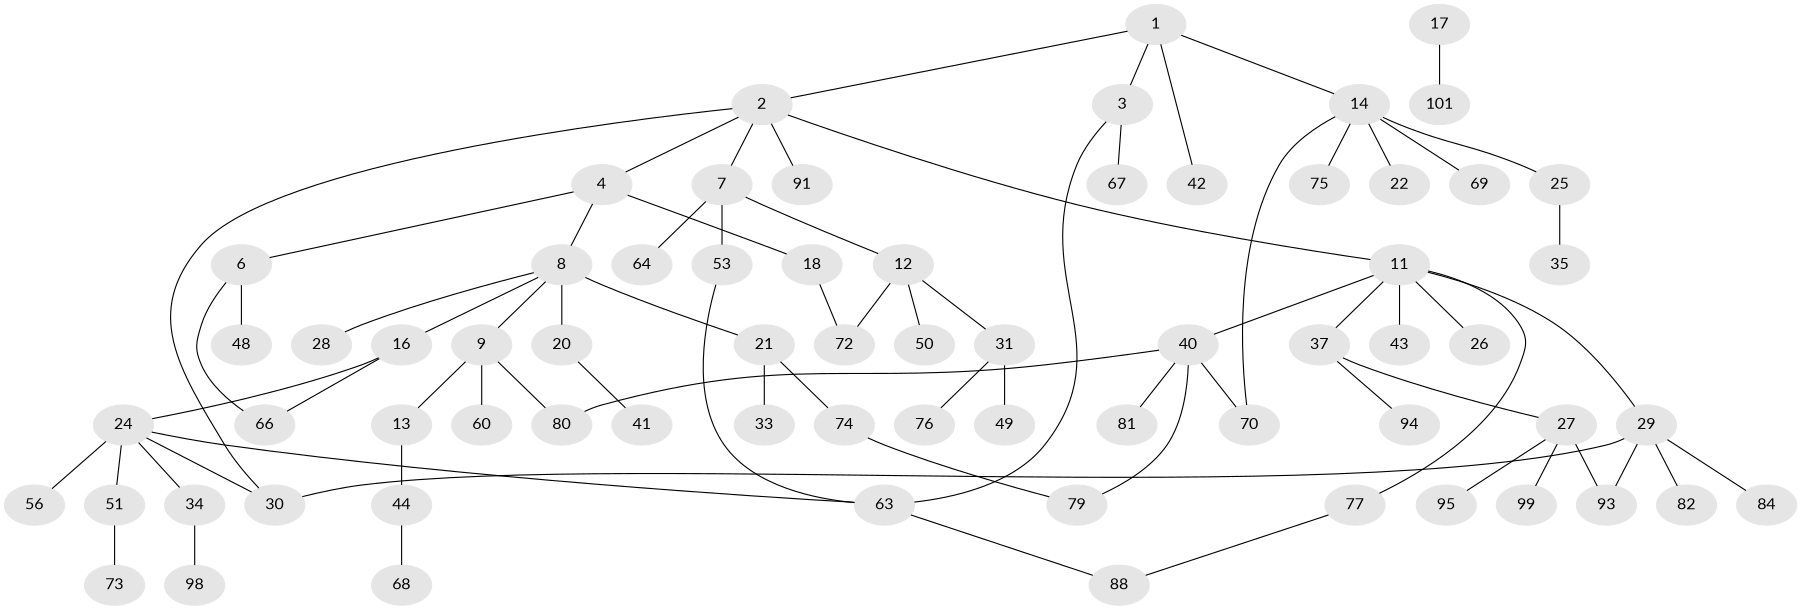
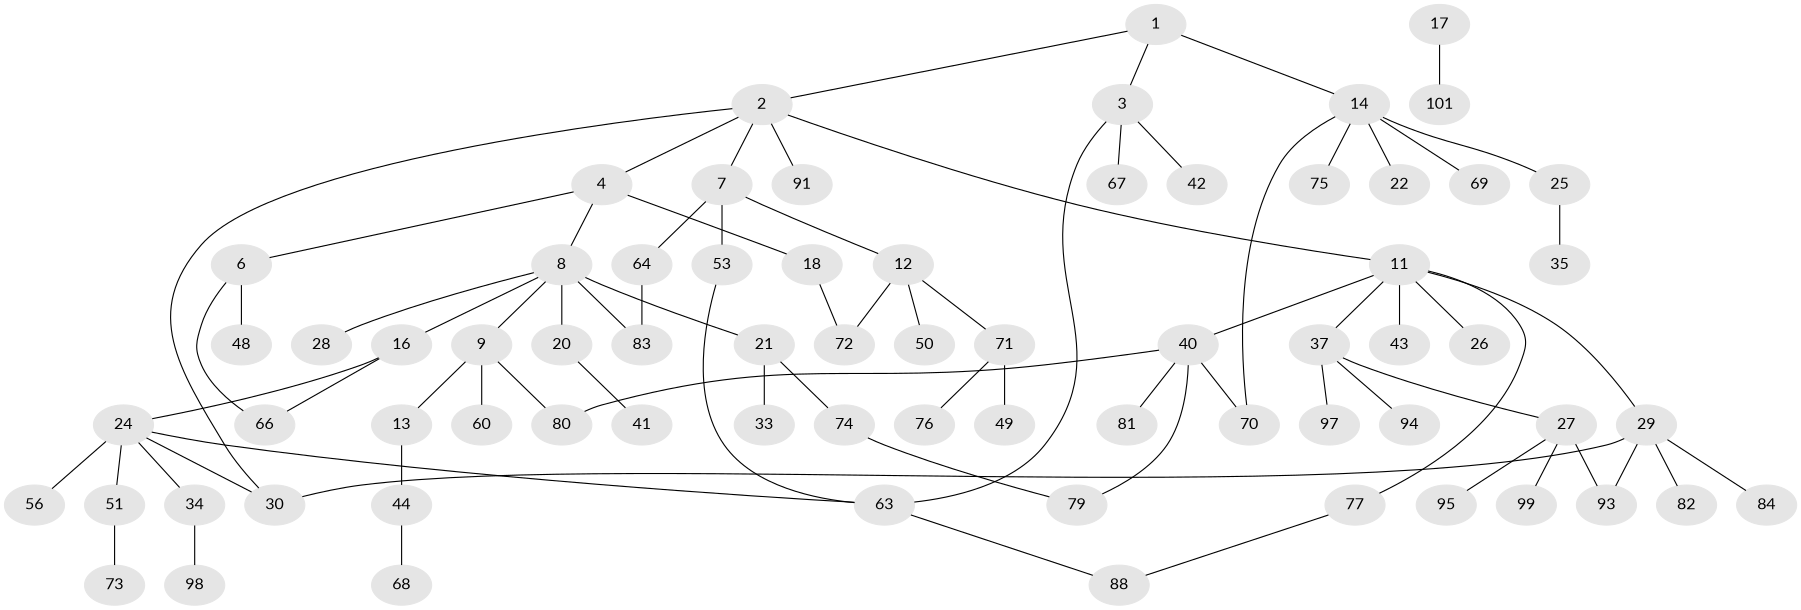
edge "1" -- "42": now "3" -- "42"
node "83": added
node "31": label "31" -> "71"
node "97": added
